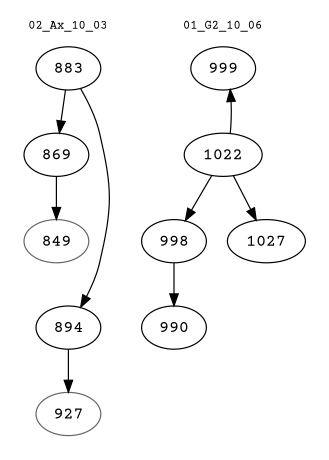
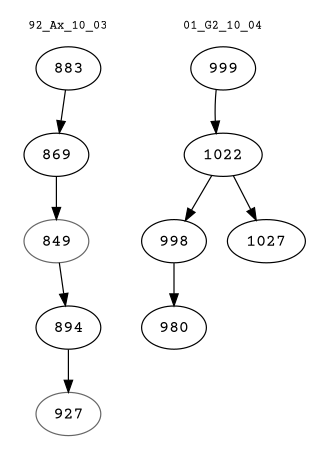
cluster "02_Ax_10_03": label "02_Ax_10_03" -> "92_Ax_10_03"
cluster "01_G2_10_06": label "01_G2_10_06" -> "01_G2_10_04"
edge "1022" -> "999": reversed
edge "883" -> "894": now "849" -> "894"
node "990": label "990" -> "980"
